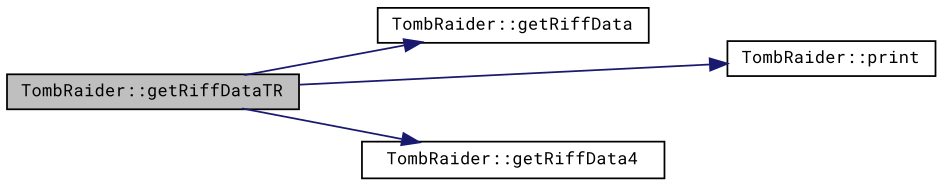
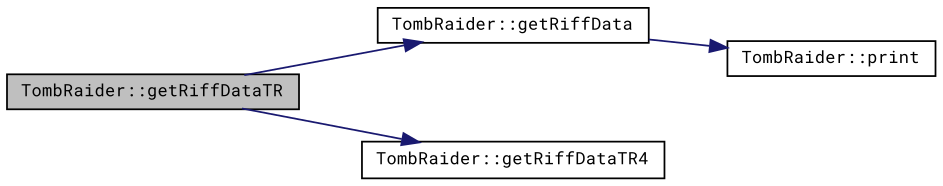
edge "TombRaider::getRiffDataTR" -> "TombRaider::print": now "TombRaider::getRiffData" -> "TombRaider::print"
node "TombRaider::getRiffData4": label "TombRaider::getRiffData4" -> "TombRaider::getRiffDataTR4"
